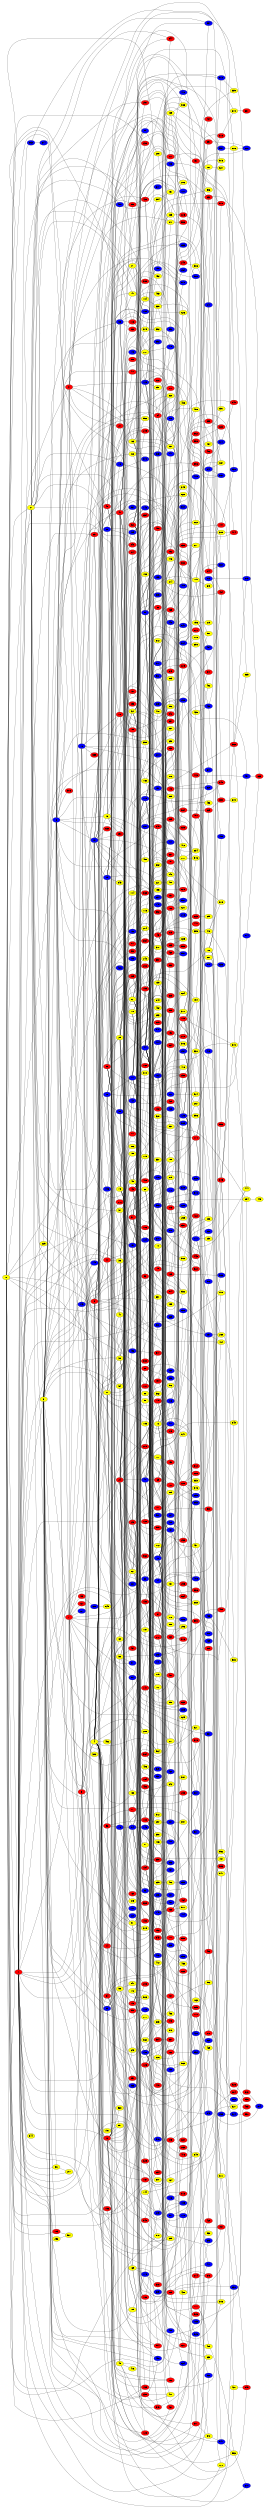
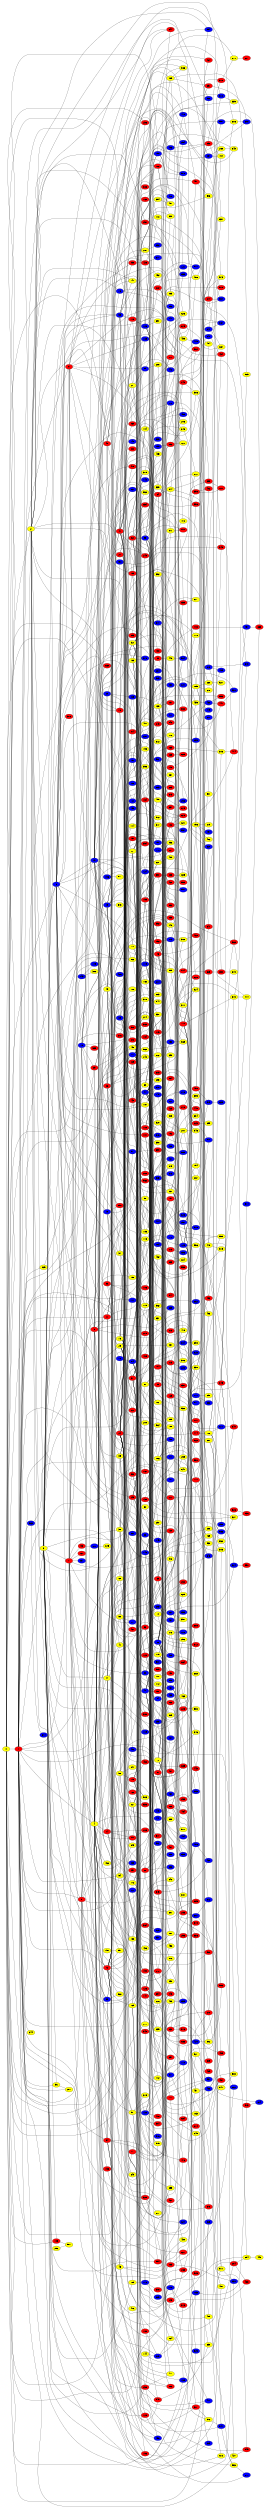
edge "385" -- "444": now "260" -- "444"
node "571": added
